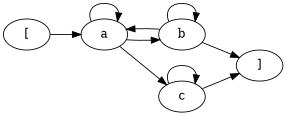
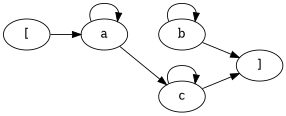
edge "b" -> "a": removed
edge "a" -> "b": removed
